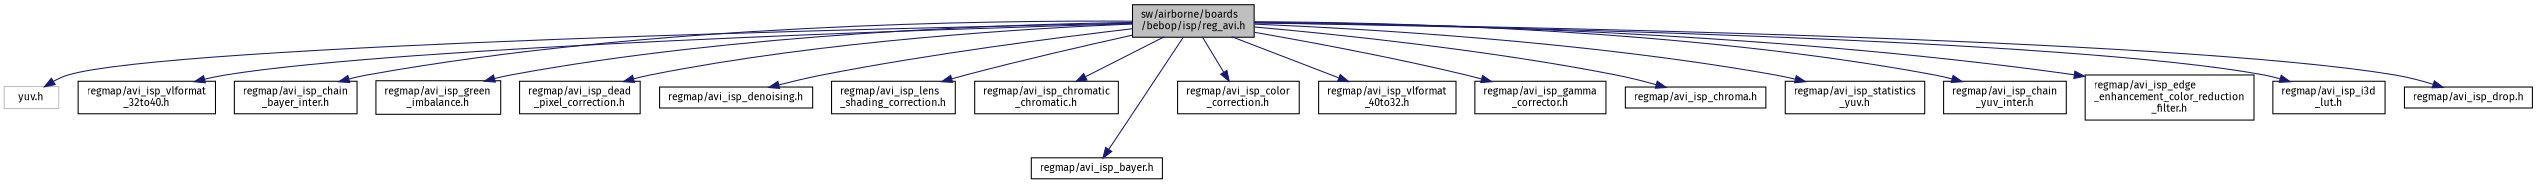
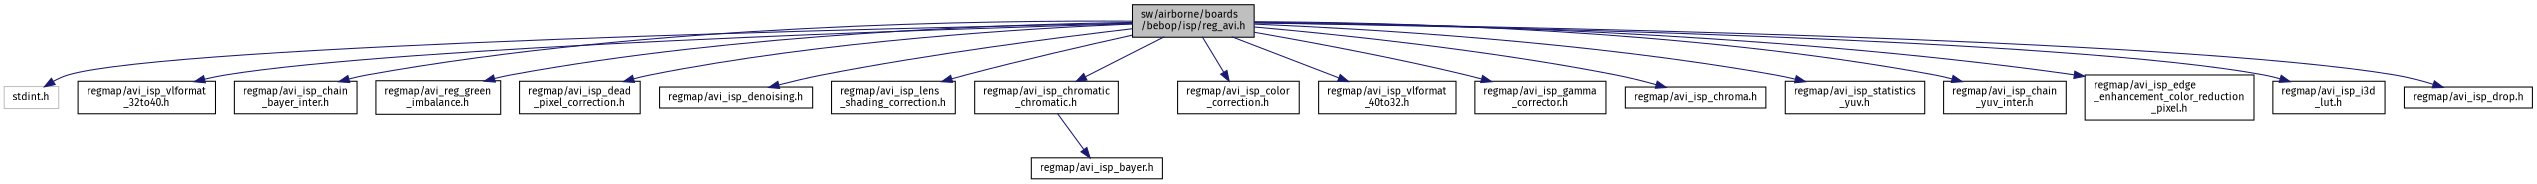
edge "sw/airborne/boards /bebop/isp/reg_avi.h" -> "regmap/avi_isp_bayer.h": now "regmap/avi_isp_chromatic _chromatic.h" -> "regmap/avi_isp_bayer.h"
node "yuv.h": label "yuv.h" -> "stdint.h"
node "regmap/avi_isp_green _imbalance.h": label "regmap/avi_isp_green _imbalance.h" -> "regmap/avi_reg_green _imbalance.h"
node "regmap/avi_isp_edge _enhancement_color_reduction _filter.h": label "regmap/avi_isp_edge _enhancement_color_reduction _filter.h" -> "regmap/avi_isp_edge _enhancement_color_reduction _pixel.h"
